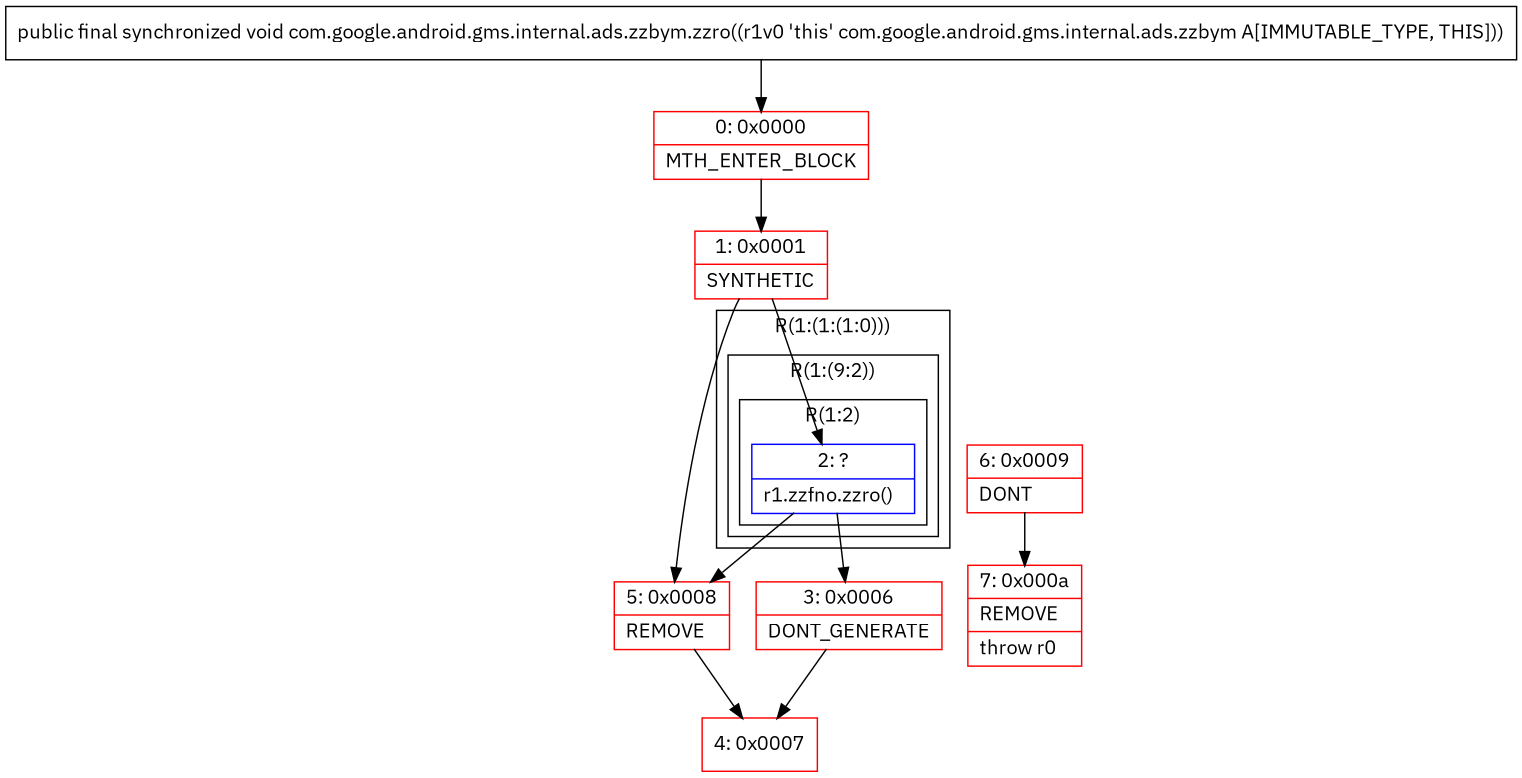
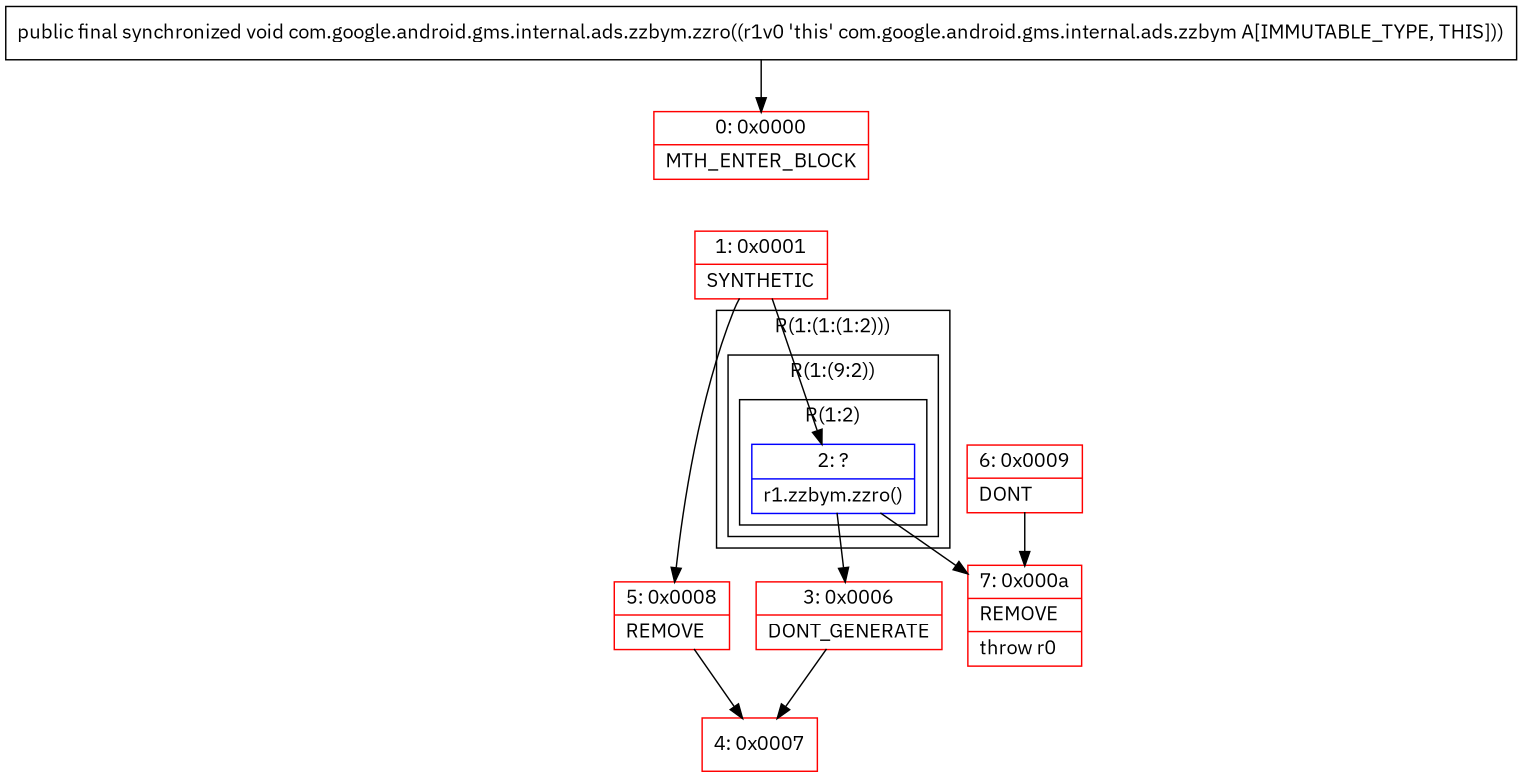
edge "0: 0x0000" -> "1: 0x0001": removed
cluster "R(1:(1:(1:0)))": label "R(1:(1:(1:0)))" -> "R(1:(1:(1:2)))"
node "2: ?": text "r1.zzfno.zzro()" -> "r1.zzbym.zzro()"
edge "2: ?" -> "5: 0x0008": now "2: ?" -> "7: 0x000a"
